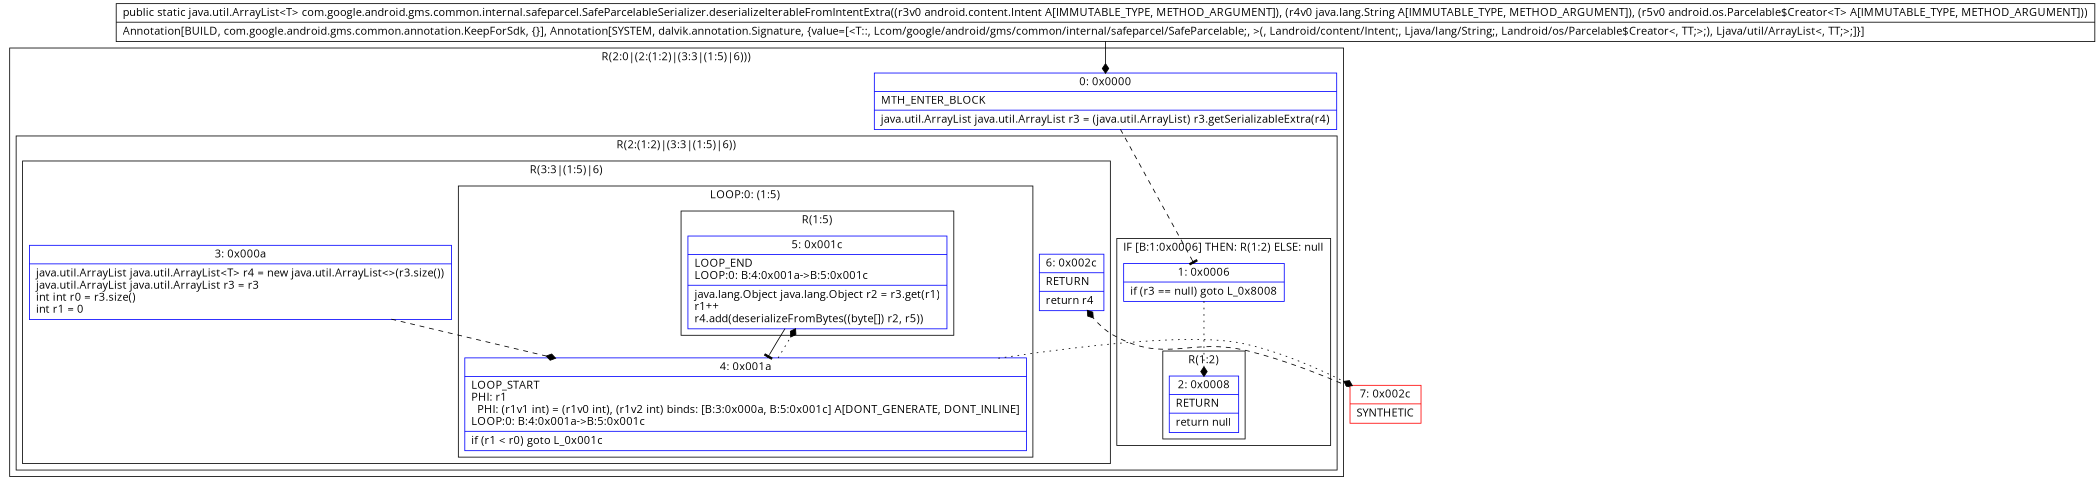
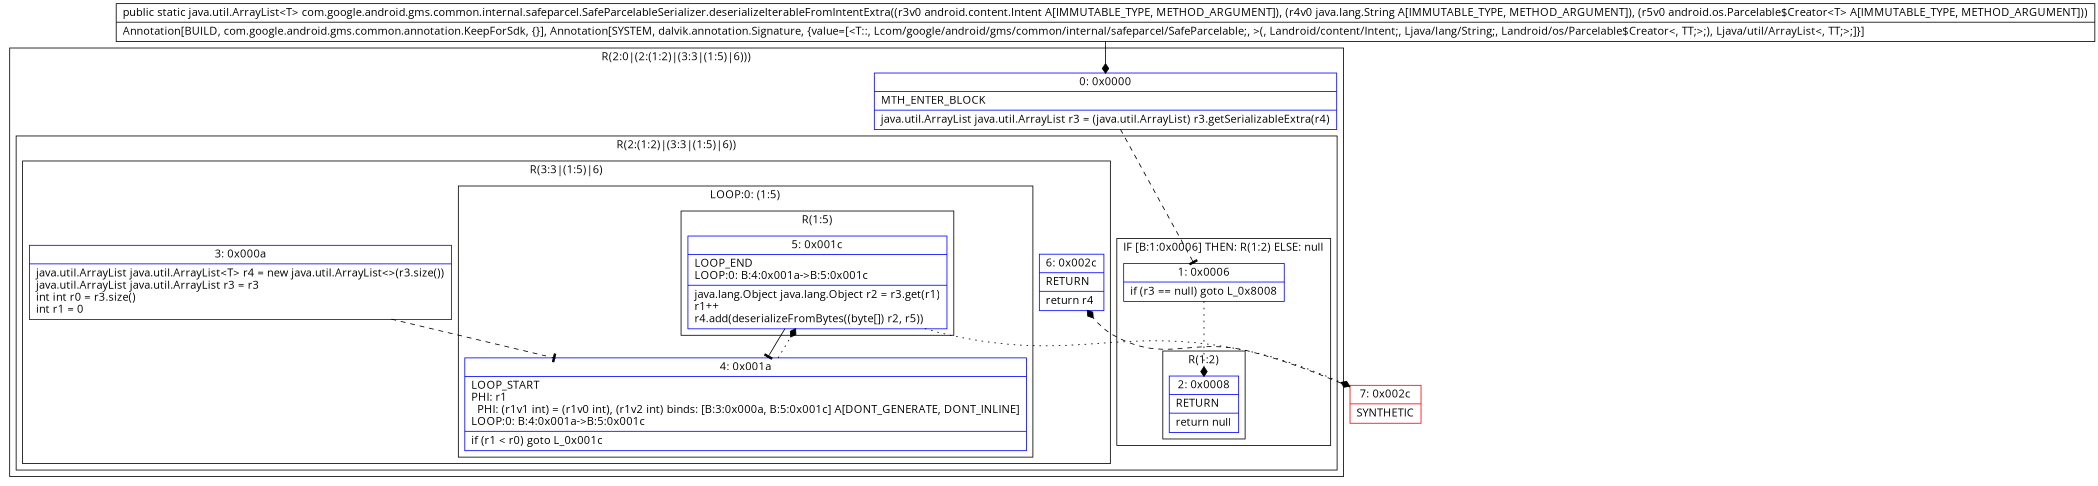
edge "3: 0x000a" -> "4: 0x001a": arrowhead diamond -> tee
edge "4: 0x001a" -> "7: 0x002c": now "5: 0x001c" -> "7: 0x002c"
